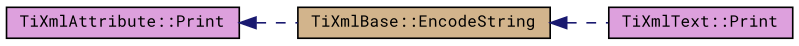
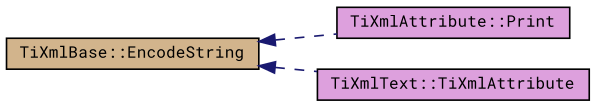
edge "TiXmlBase::EncodeString" -> "TiXmlAttribute::Print": reversed
node "TiXmlText::Print": label "TiXmlText::Print" -> "TiXmlText::TiXmlAttribute"
